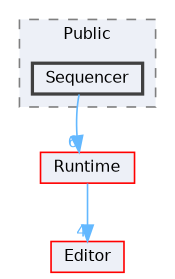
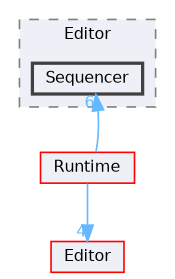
cluster "Public": label "Public" -> "Editor"
edge "Sequencer" -> "Runtime": reversed
